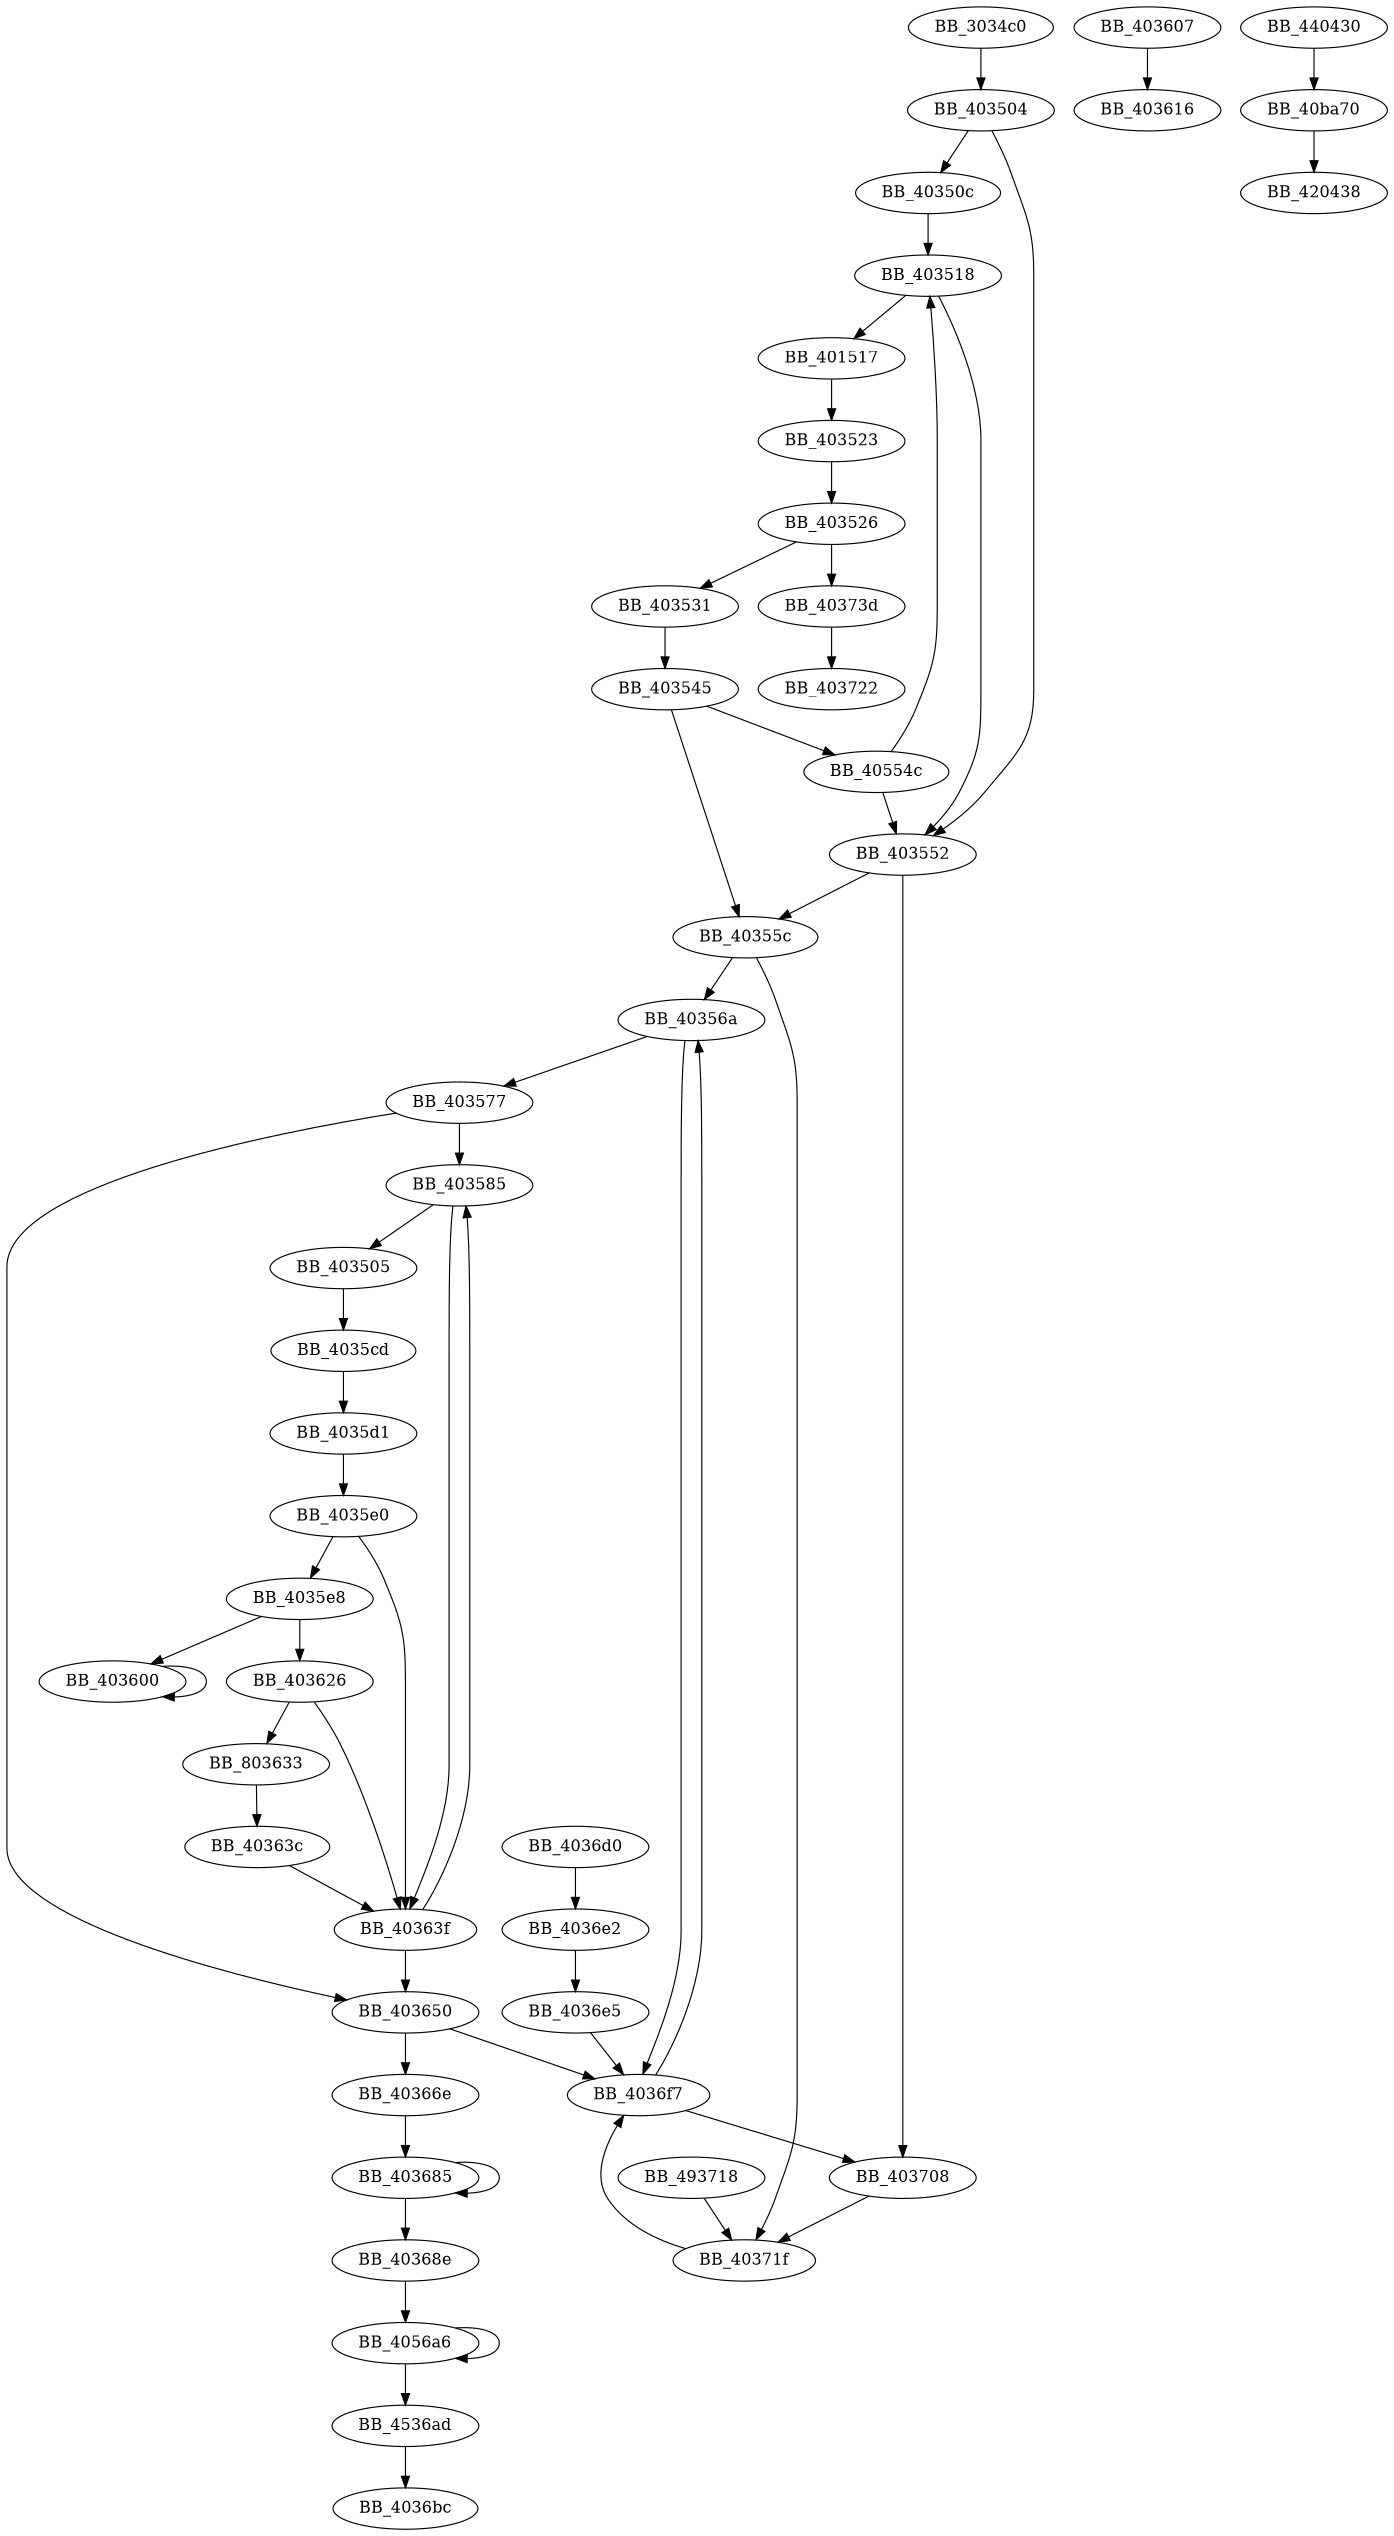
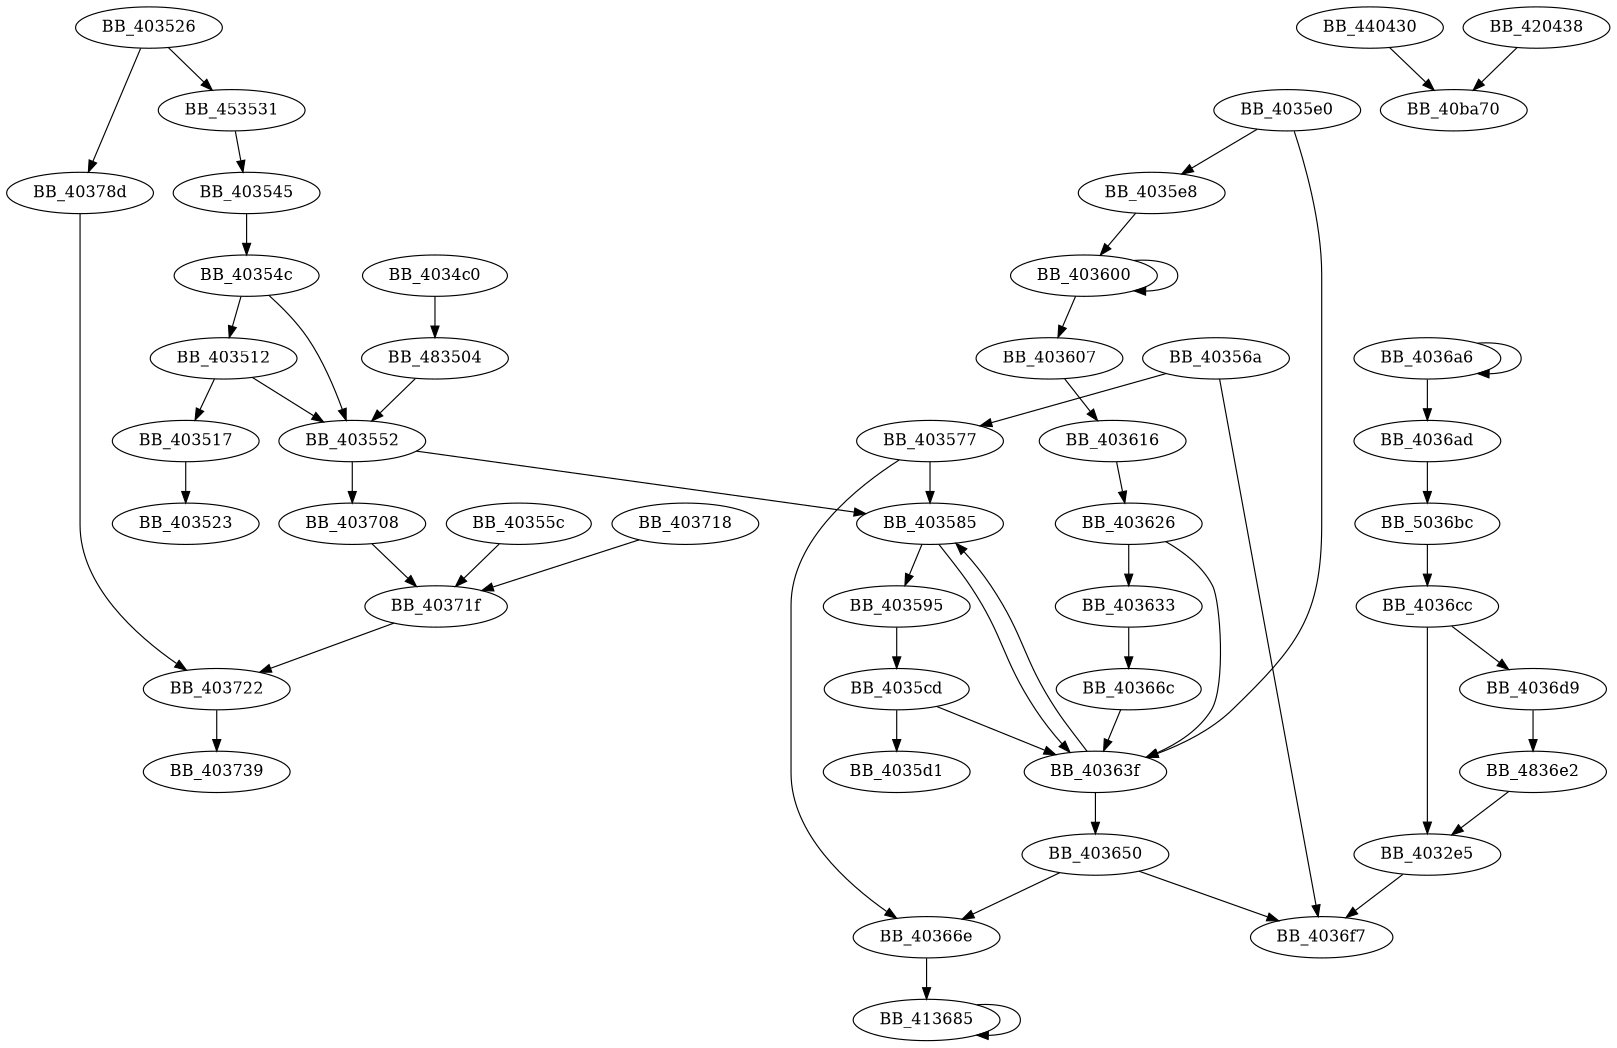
node "BB_3034c0": label "BB_3034c0" -> "BB_4034c0"
node "BB_403504": label "BB_403504" -> "BB_483504"
edge "BB_40ba70" -> "BB_420438": reversed
node "BB_40350c": removed
node "BB_403518": label "BB_403518" -> "BB_403512"
edge "BB_403600" -> "BB_403607": added
node "BB_401517": label "BB_401517" -> "BB_403517"
edge "BB_403523" -> "BB_403526": removed
node "BB_403531": label "BB_403531" -> "BB_453531"
node "BB_40373d": label "BB_40373d" -> "BB_40378d"
node "BB_4036cc": added
edge "BB_4035cd" -> "BB_40363f": added
node "BB_403739": added
node "BB_40554c": label "BB_40554c" -> "BB_40354c"
edge "BB_403545" -> "BB_40355c": removed
edge "BB_403552" -> "BB_40355c": now "BB_403552" -> "BB_403585"
edge "BB_40355c" -> "BB_40356a": removed
node "BB_403505": label "BB_403505" -> "BB_403595"
edge "BB_4035d1" -> "BB_4035e0": removed
edge "BB_403577" -> "BB_403650": now "BB_403577" -> "BB_40366e"
edge "BB_4036f7" -> "BB_40356a": removed
edge "BB_4035e8" -> "BB_403626": now "BB_403616" -> "BB_403626"
node "BB_803633": label "BB_803633" -> "BB_403633"
node "BB_40363c": label "BB_40363c" -> "BB_40366c"
node "BB_4036d0": label "BB_4036d0" -> "BB_4036d9"
node "BB_4036e2": label "BB_4036e2" -> "BB_4836e2"
node "BB_4036e5": label "BB_4036e5" -> "BB_4032e5"
edge "BB_4036f7" -> "BB_403708": removed
node "BB_403685": label "BB_403685" -> "BB_413685"
node "BB_493718": label "BB_493718" -> "BB_403718"
edge "BB_40371f" -> "BB_4036f7": now "BB_40371f" -> "BB_403722"
node "BB_40368e": removed
node "BB_4056a6": label "BB_4056a6" -> "BB_4036a6"
node "BB_4536ad": label "BB_4536ad" -> "BB_4036ad"
node "BB_4036bc": label "BB_4036bc" -> "BB_5036bc"
